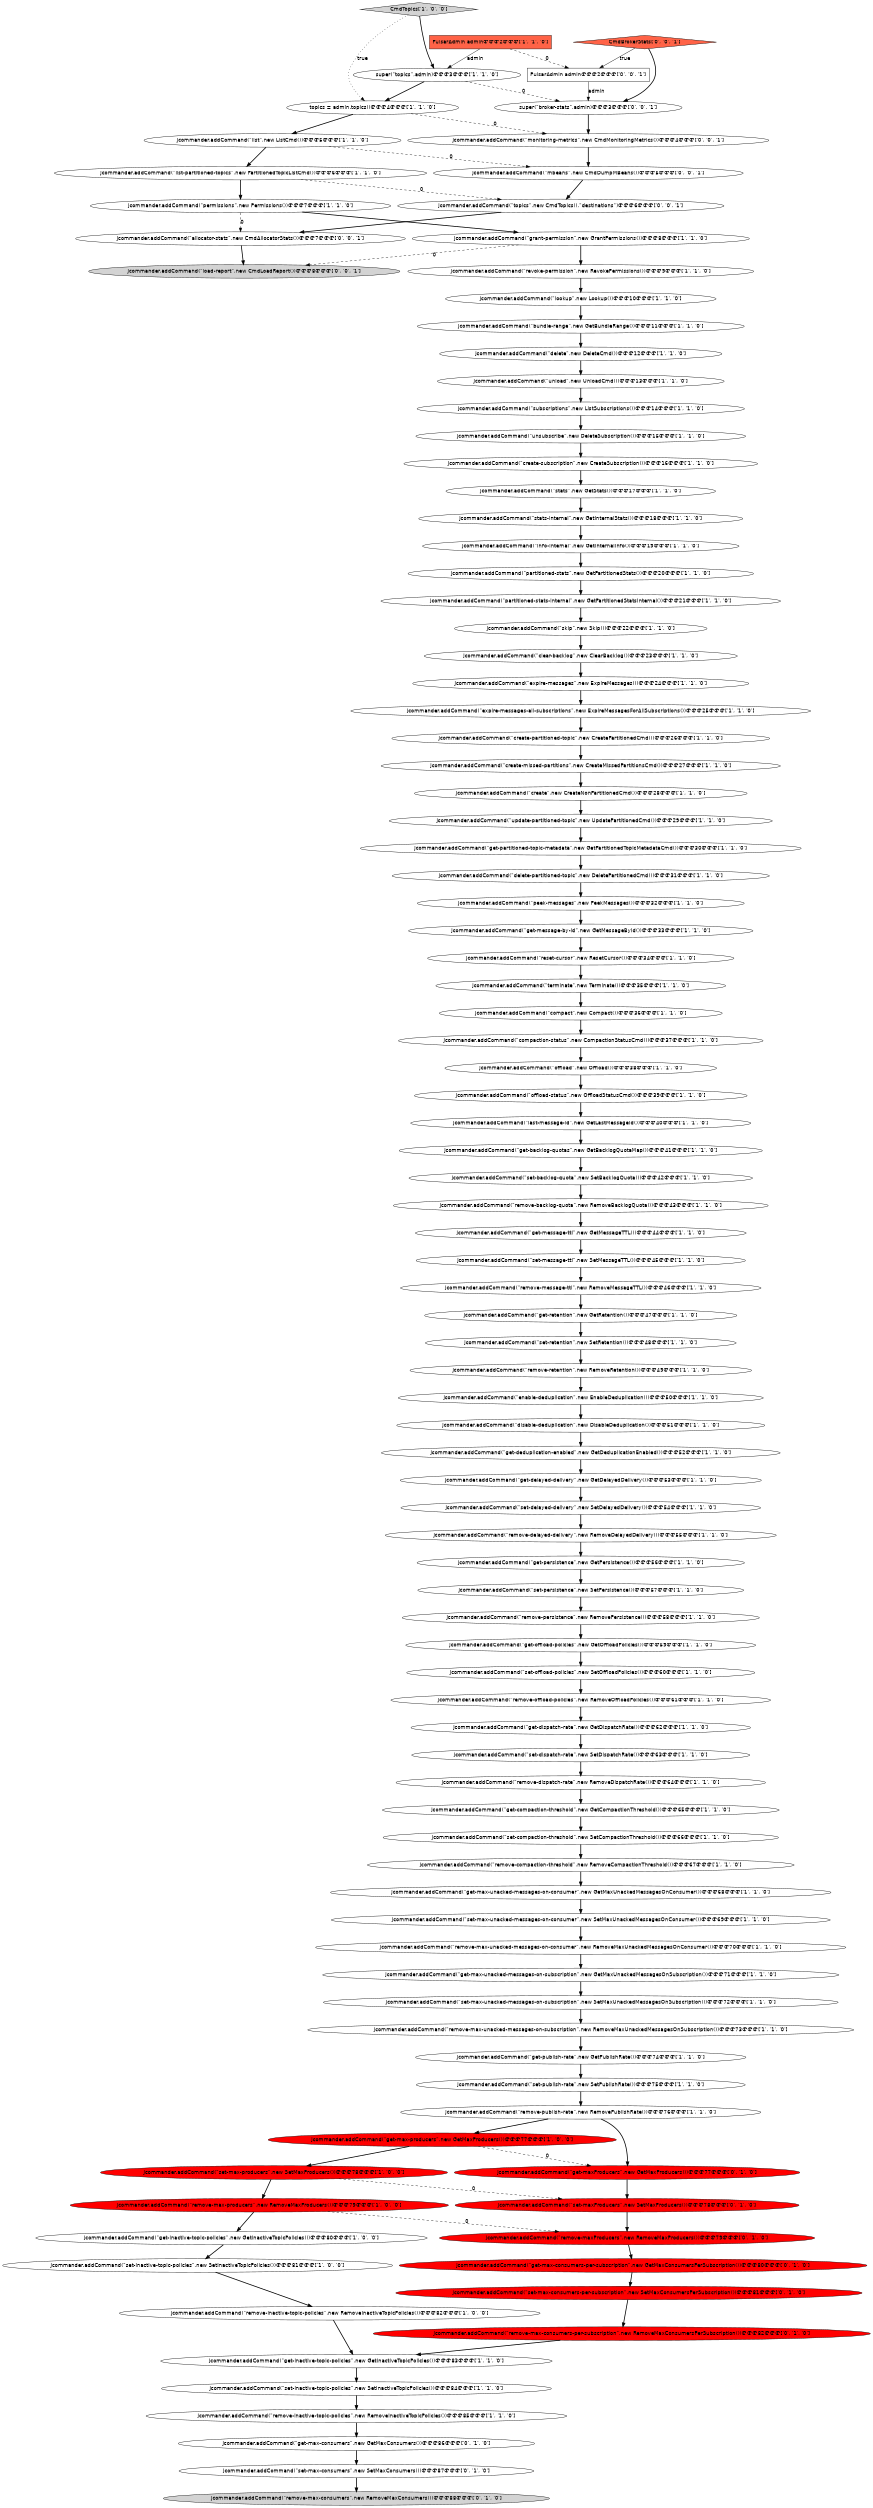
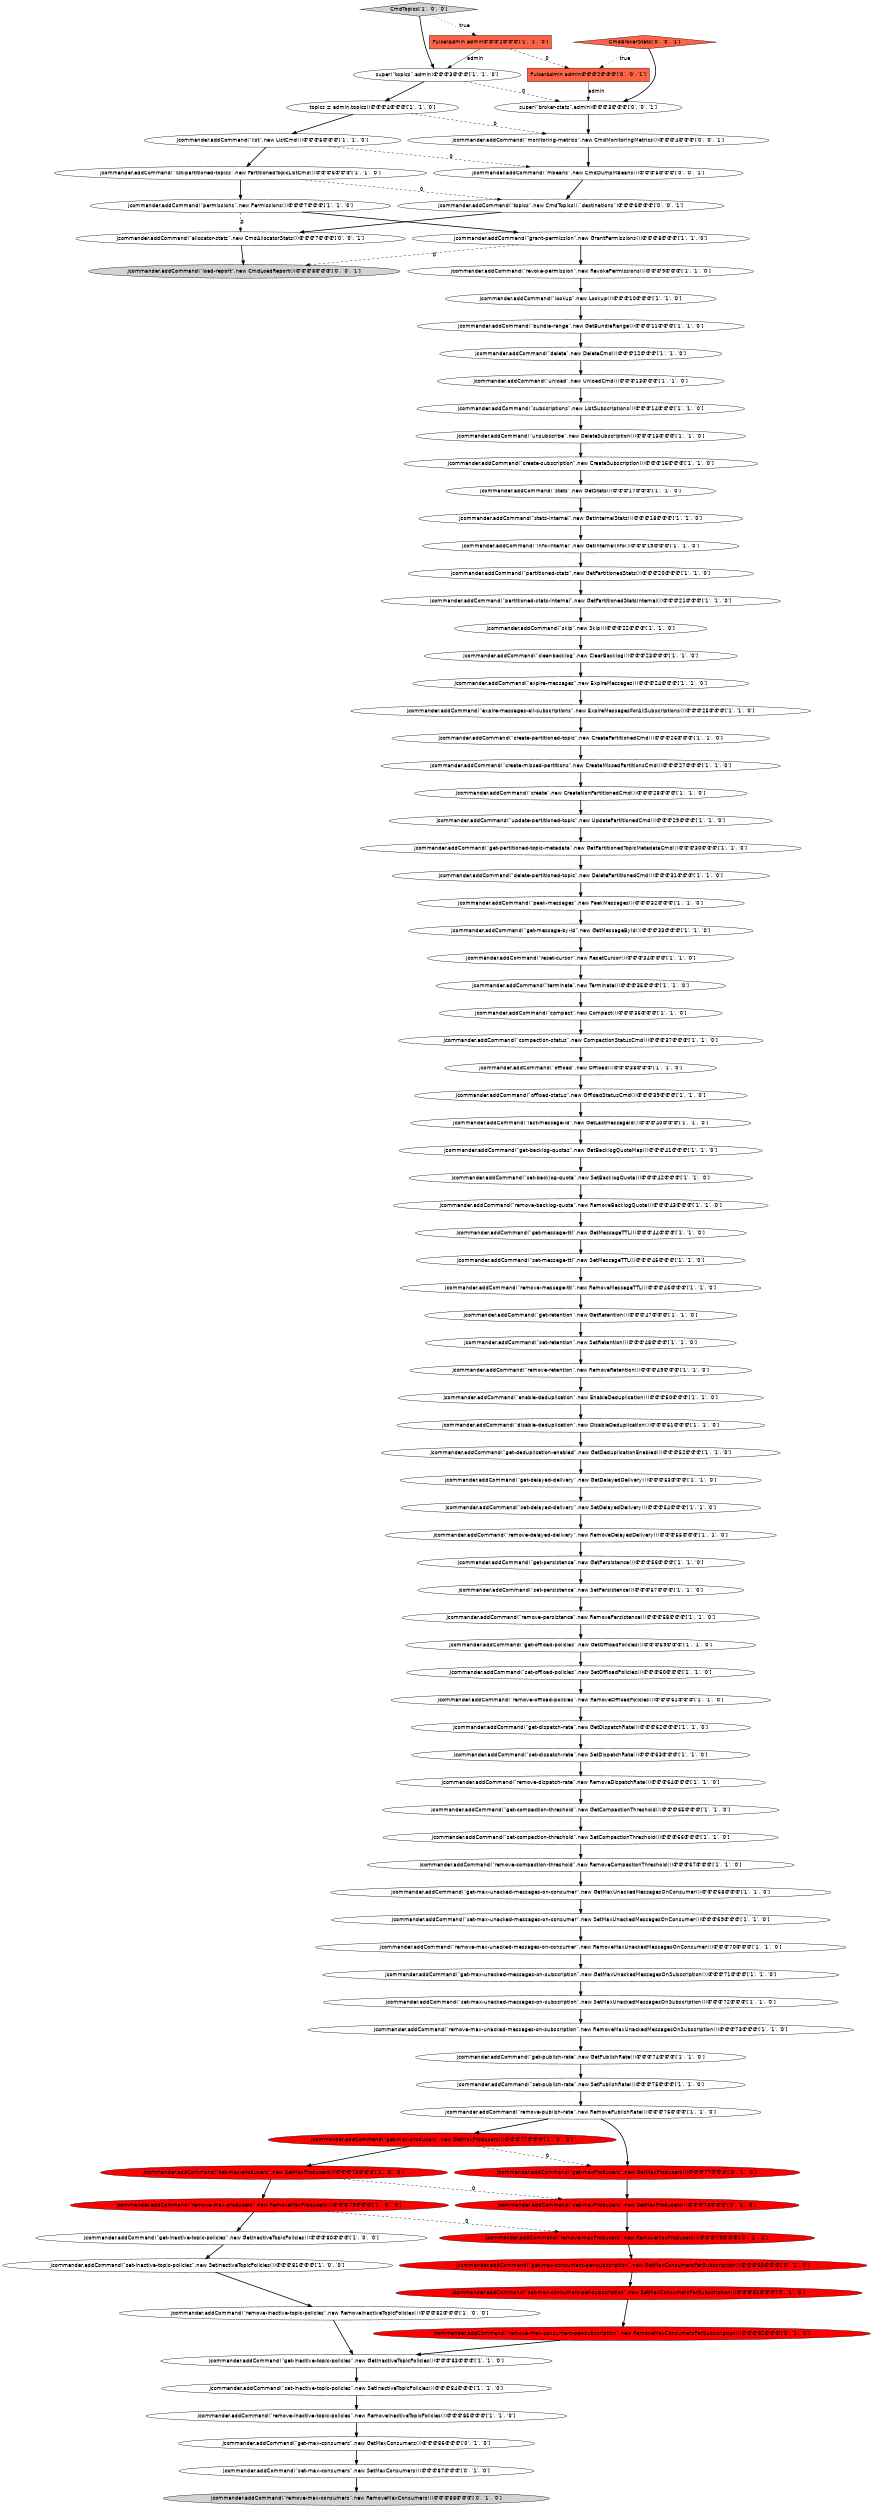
edge "CmdTopics['1', '0', '0']" -> "topics = admin.topics()@@@4@@@['1', '1', '0']": now "CmdTopics['1', '0', '0']" -> "PulsarAdmin admin@@@2@@@['1', '1', '0']"
edge "CmdBrokerStats['0', '0', '1']" -> "PulsarAdmin admin@@@2@@@['0', '0', '1']": style solid -> dotted
node "PulsarAdmin admin@@@2@@@['0', '0', '1']": fillcolor white -> tomato
